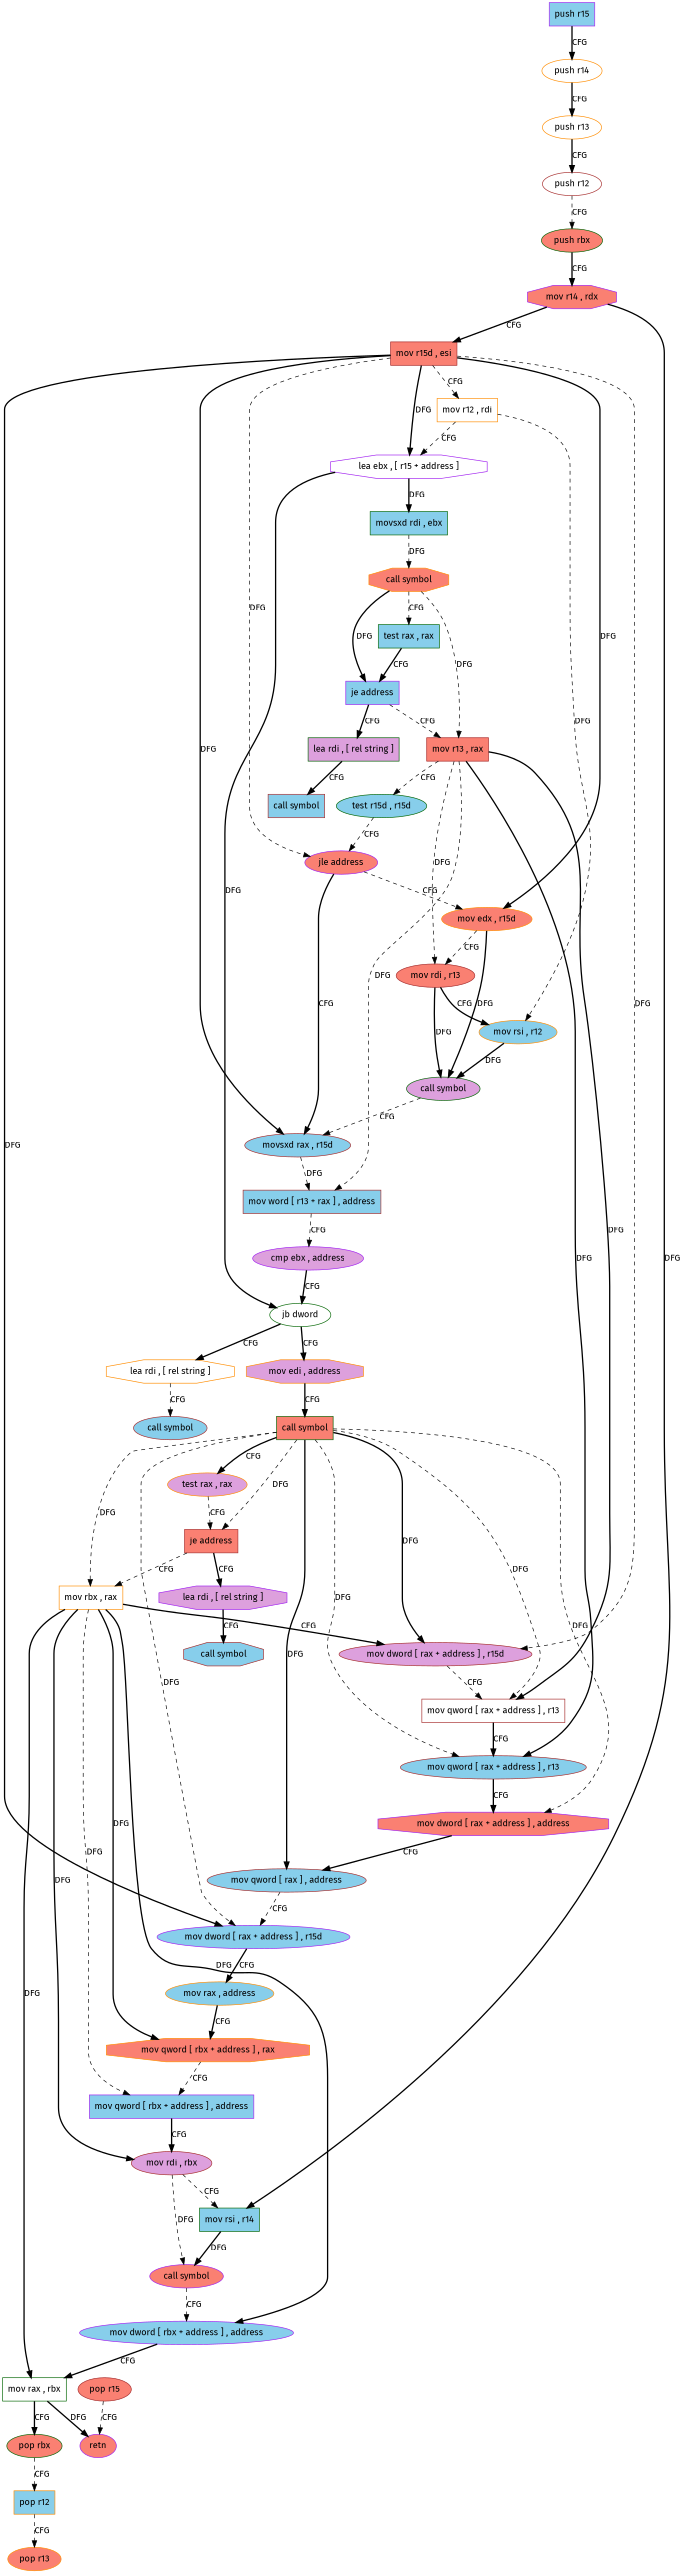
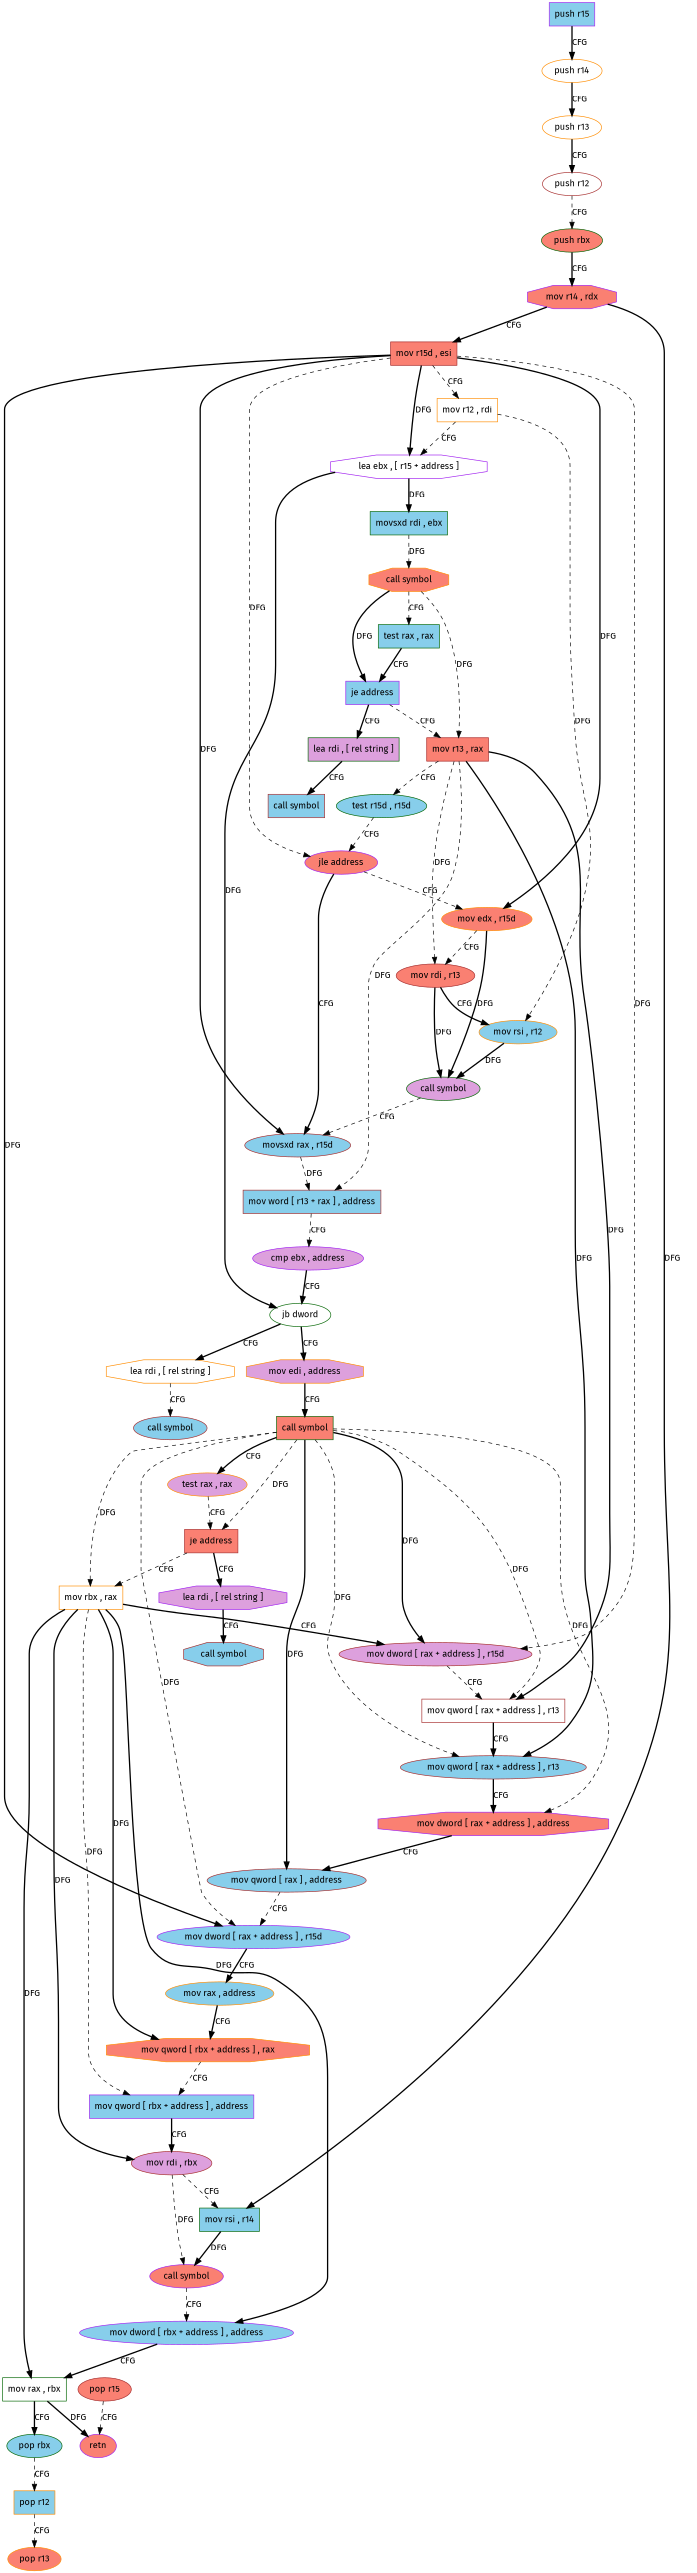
node "pop rbx": fillcolor salmon -> skyblue
